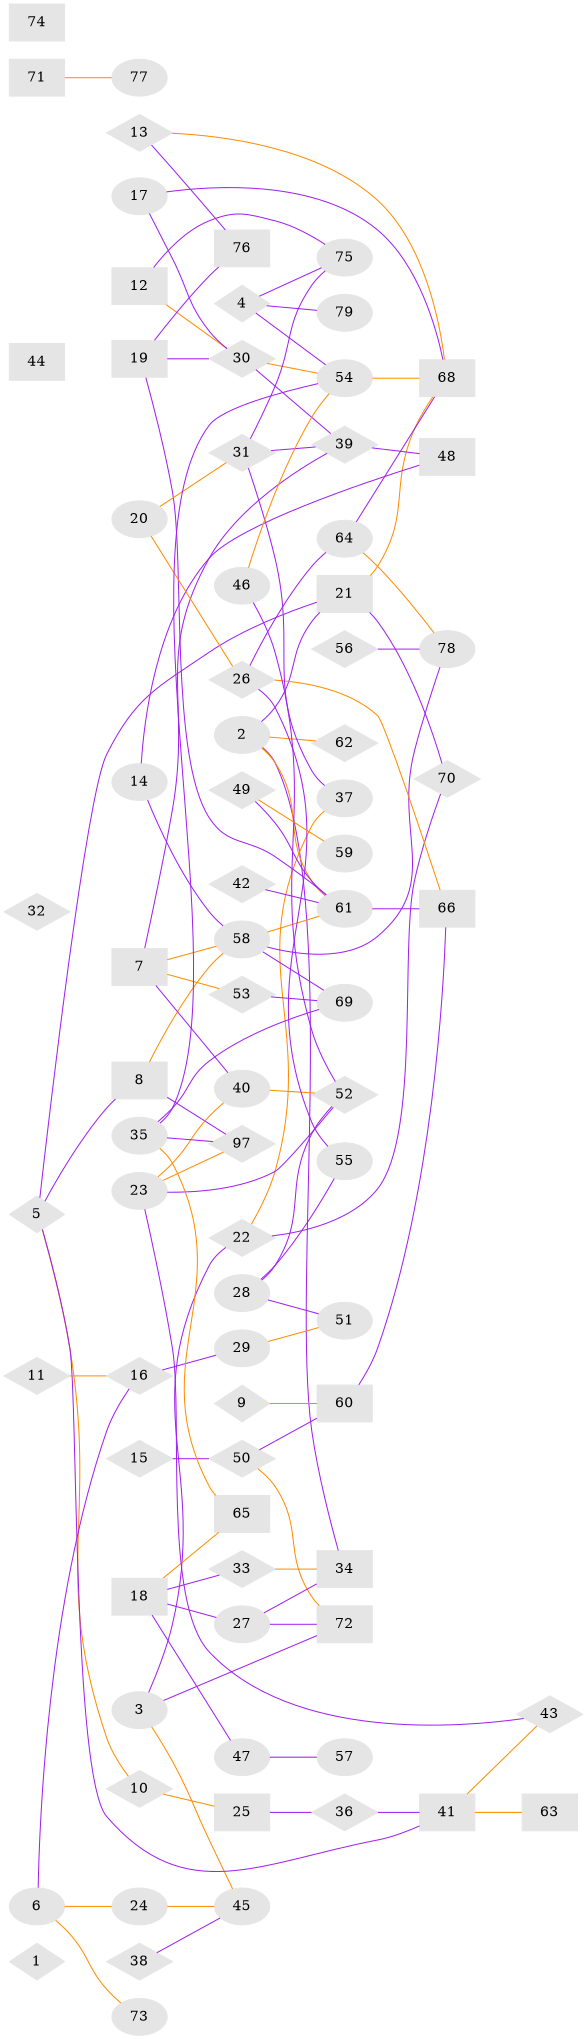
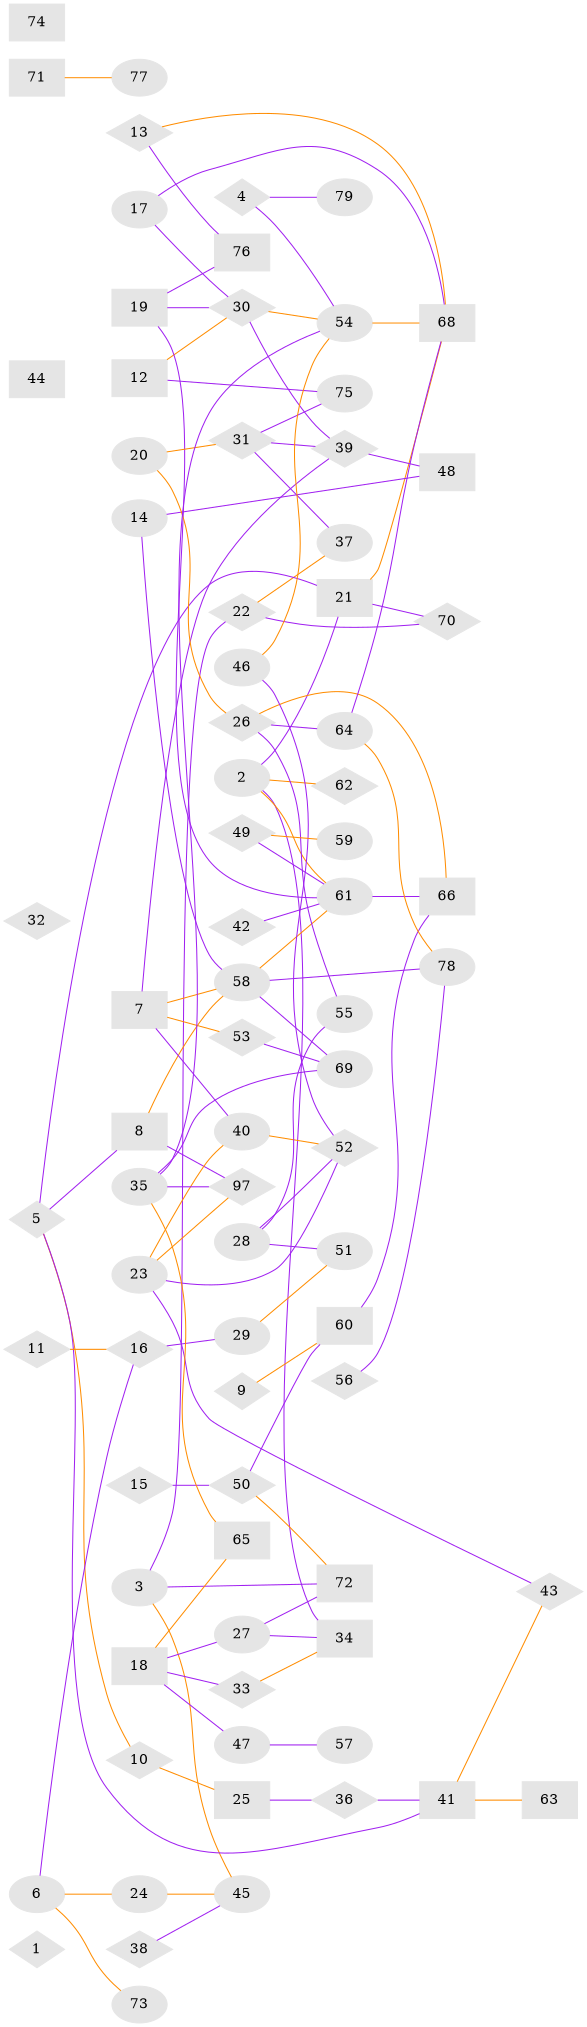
edge "75" -- "4": removed
